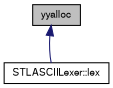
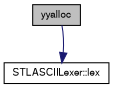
edge "STLASCIILexer::lex" -> "yyalloc": reversed
